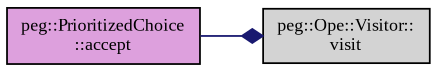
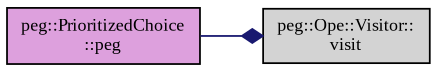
node "peg::PrioritizedChoice ::accept": label "peg::PrioritizedChoice ::accept" -> "peg::PrioritizedChoice ::peg"
